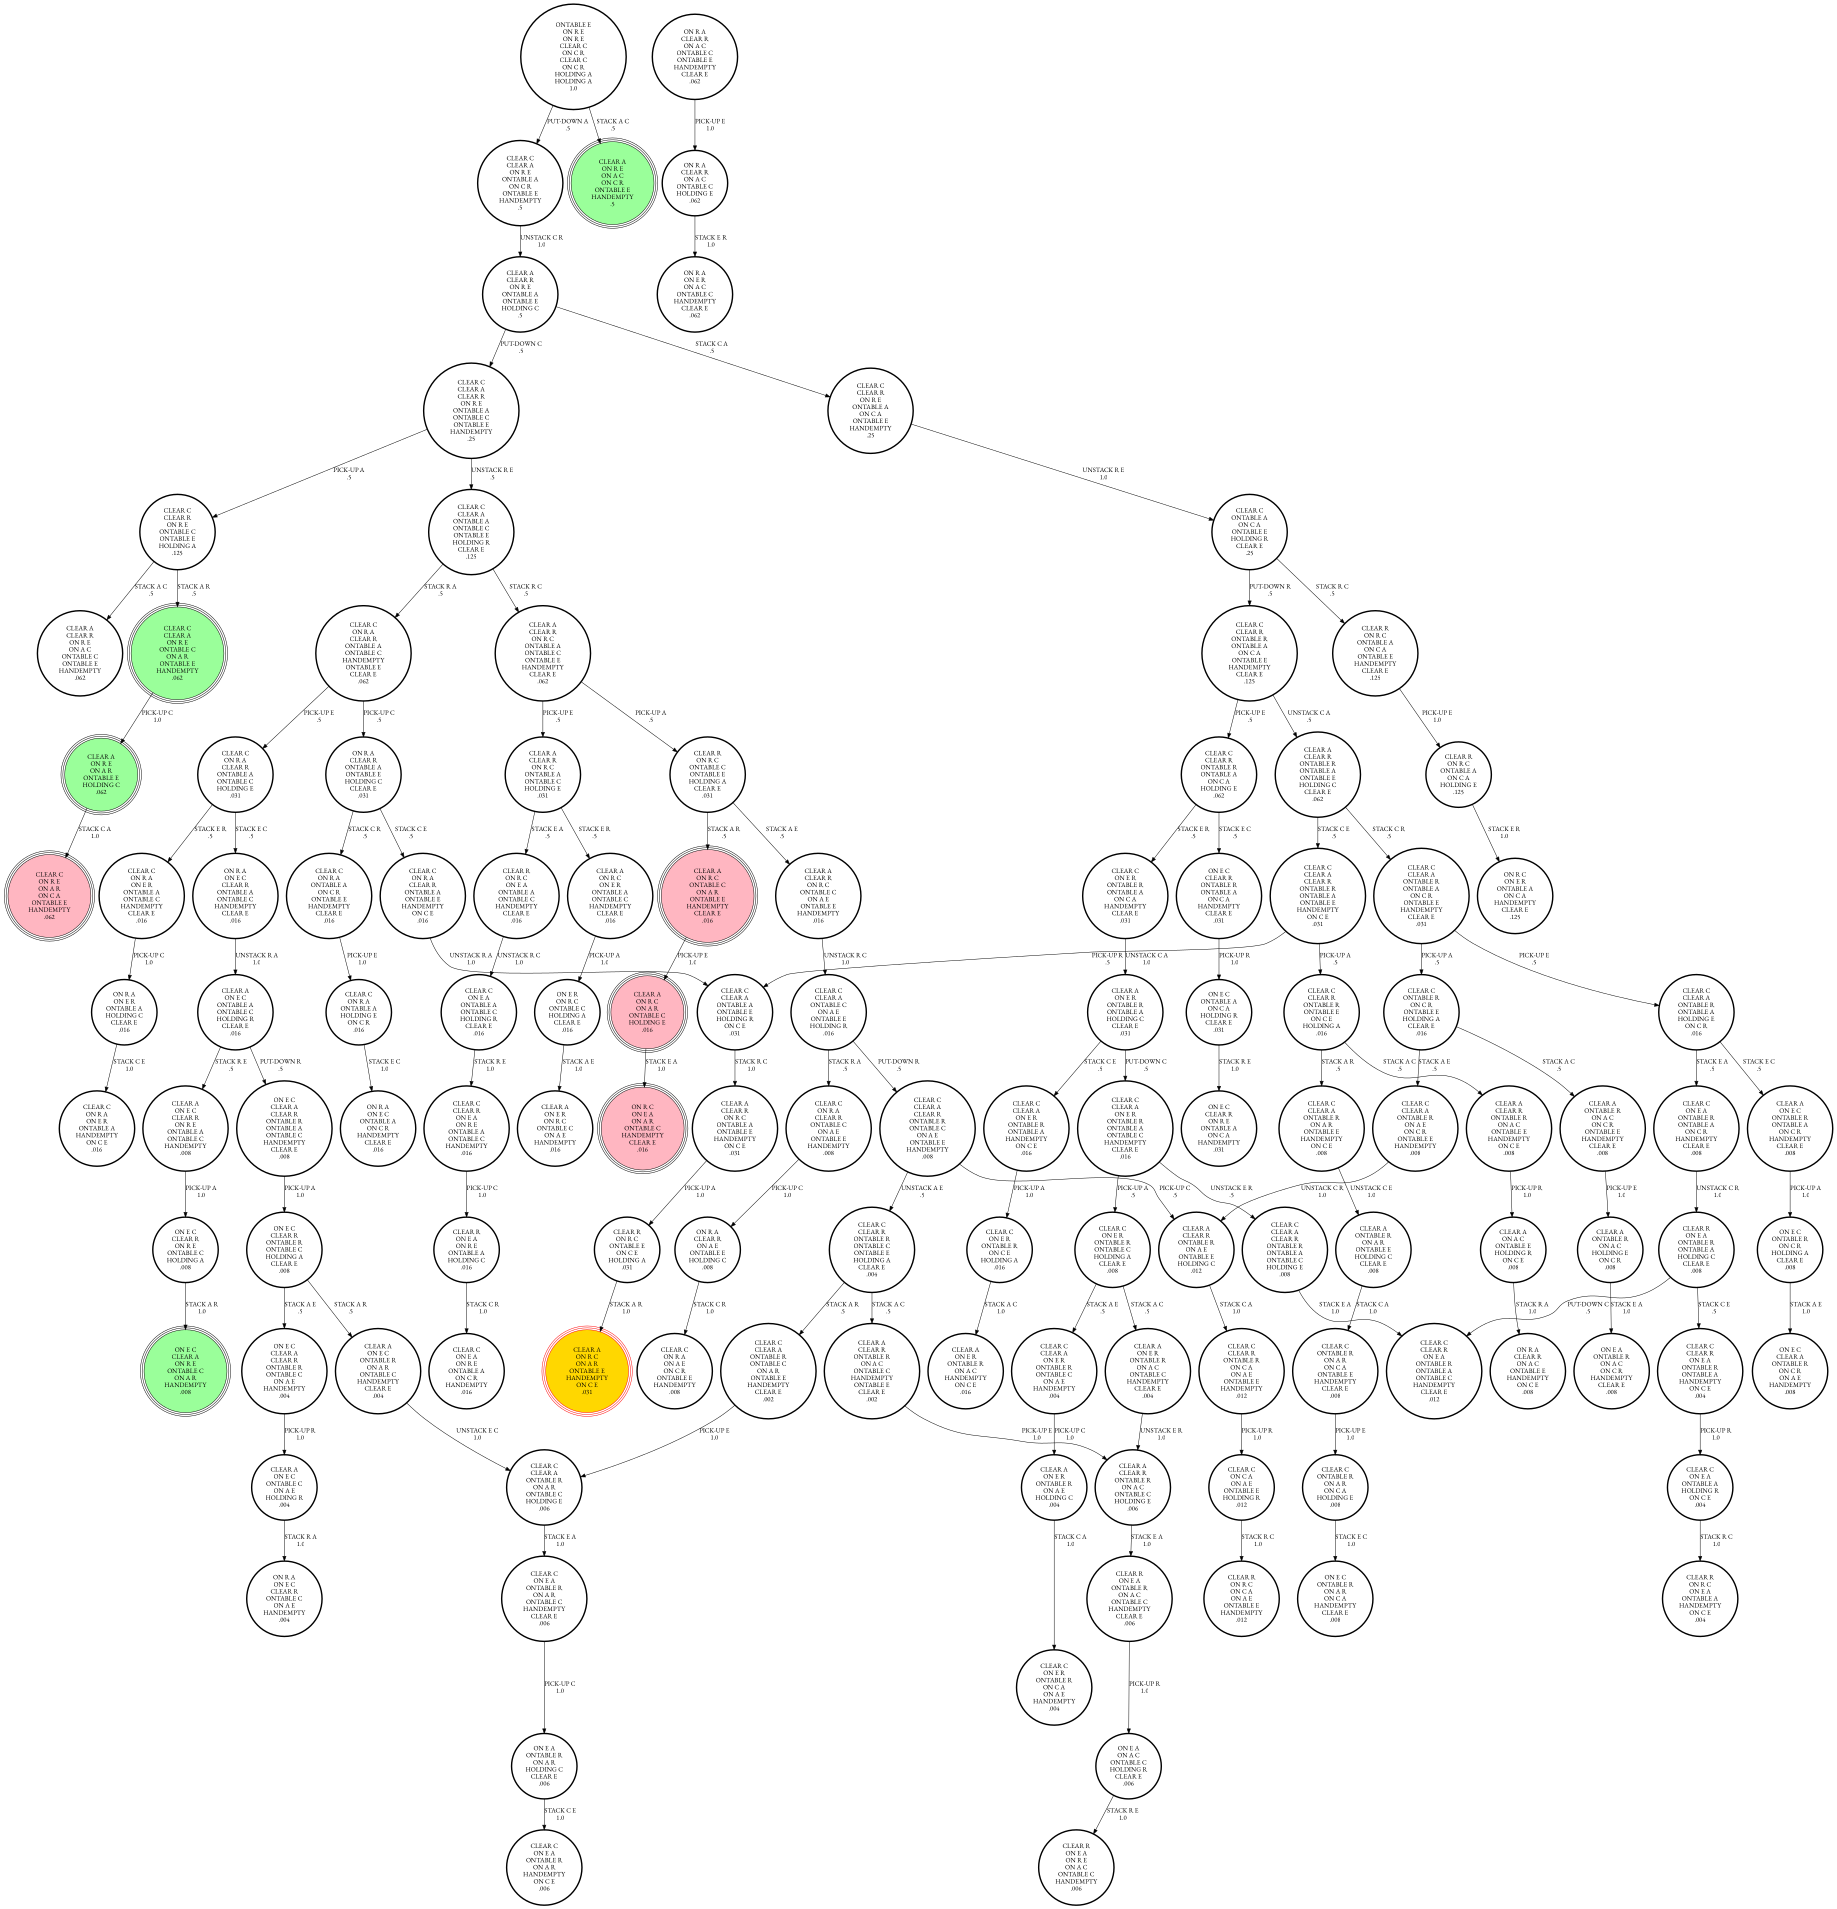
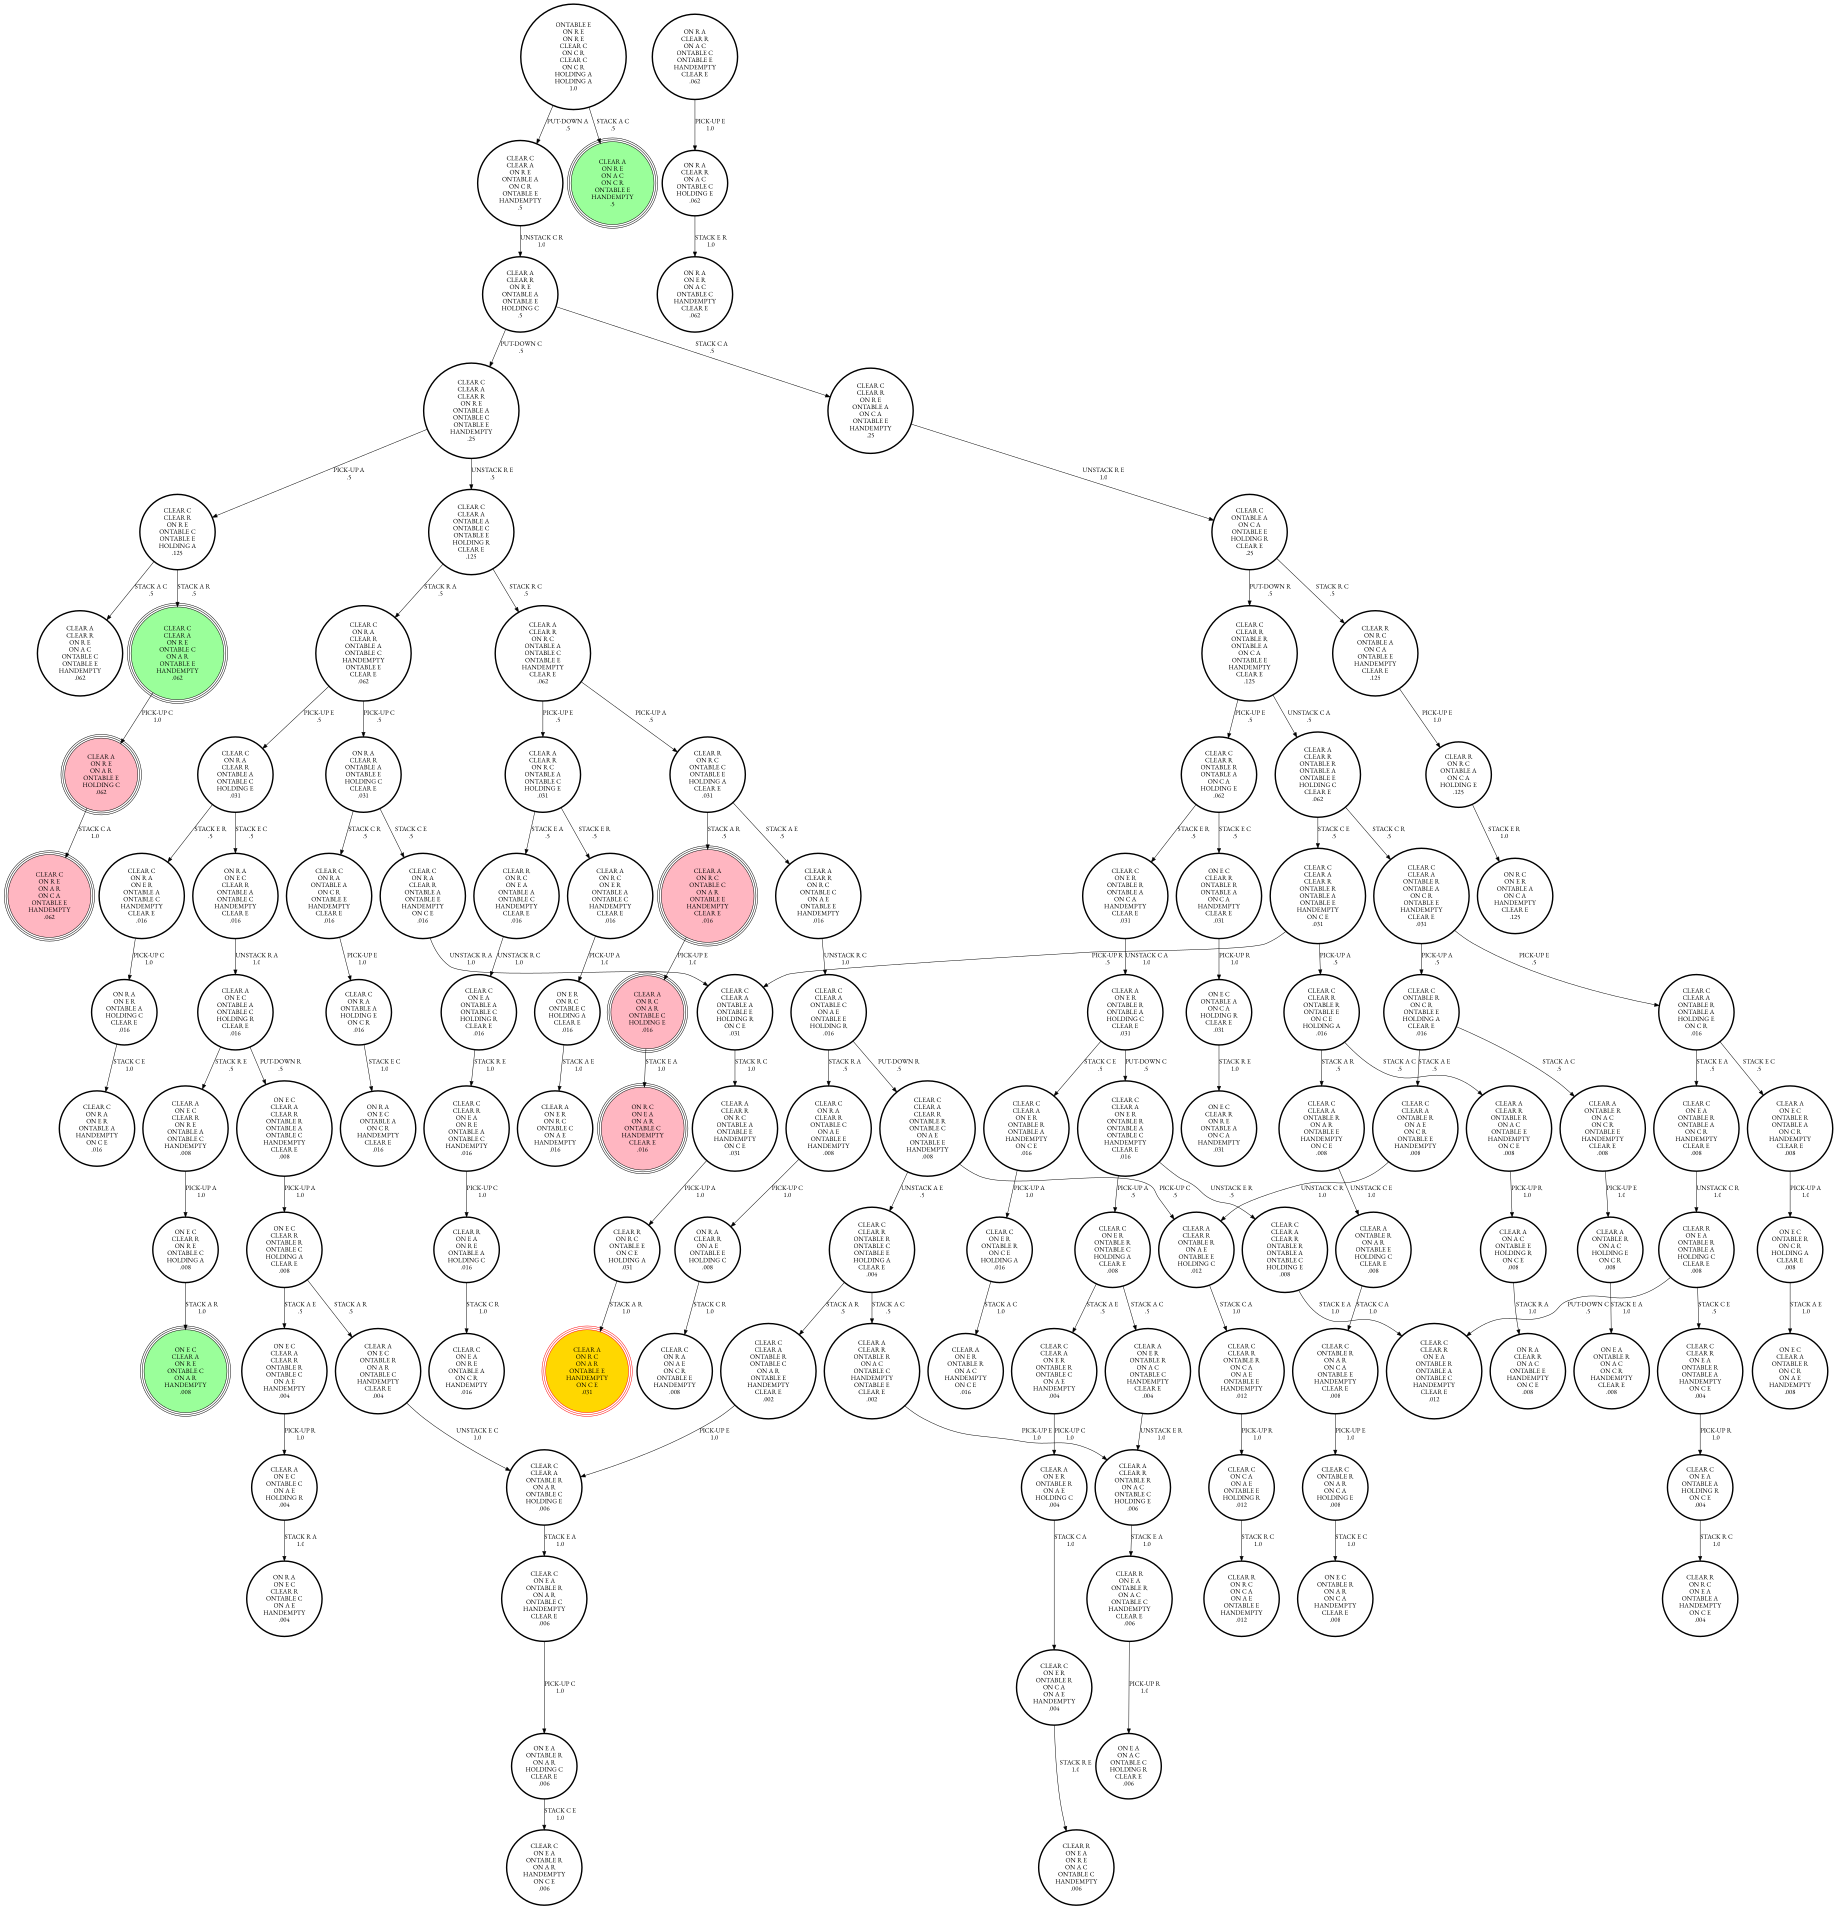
node "CLEAR A ON R E ON A R ONTABLE E HOLDING C .062": fillcolor palegreen1 -> lightpink
edge "ON E A ON A C ONTABLE C HOLDING R CLEAR E .006" -> "CLEAR R ON E A ON R E ON A C ONTABLE C HANDEMPTY .006": now "CLEAR C ON E R ONTABLE R ON C A ON A E HANDEMPTY .004" -> "CLEAR R ON E A ON R E ON A C ONTABLE C HANDEMPTY .006"
